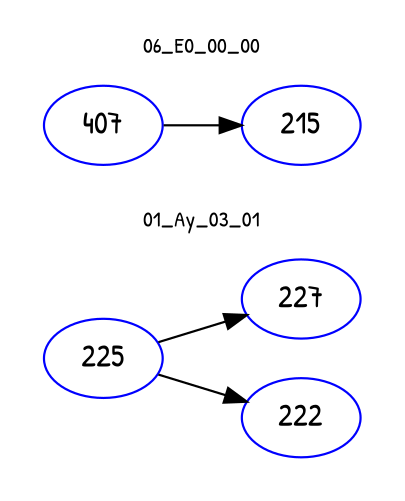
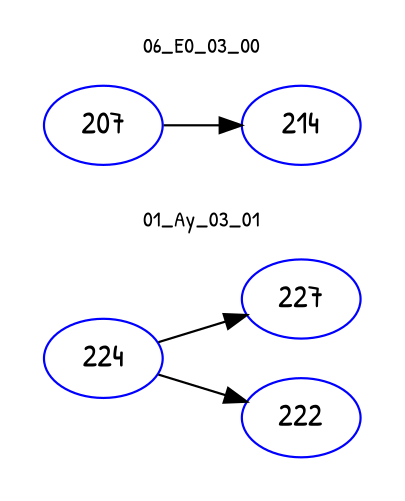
cluster "06_E0_00_00": label "06_E0_00_00" -> "06_E0_03_00"
node "407": label "407" -> "207"
node "215": label "215" -> "214"
node "225": label "225" -> "224"
